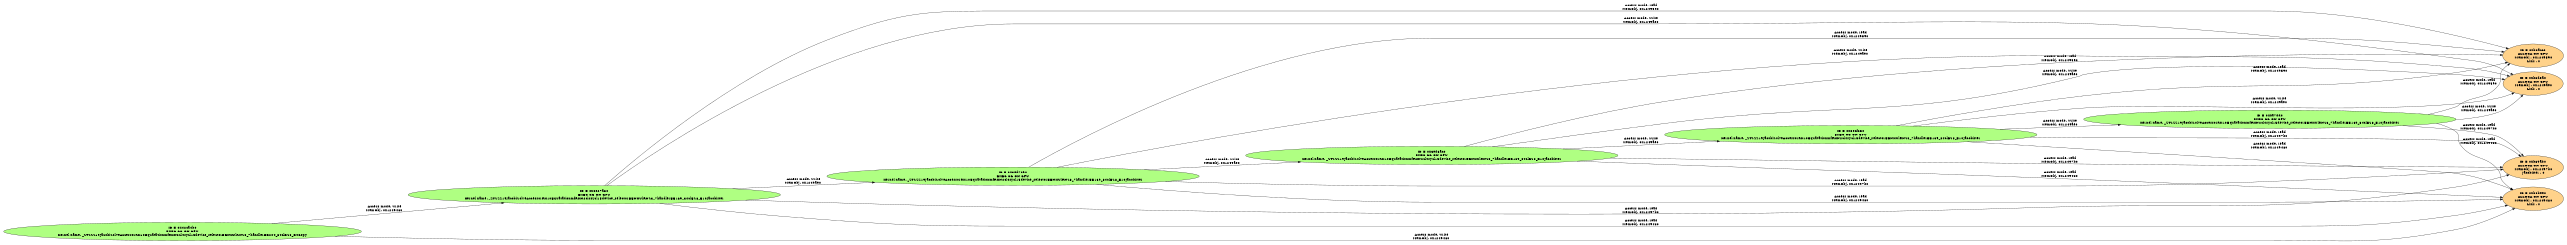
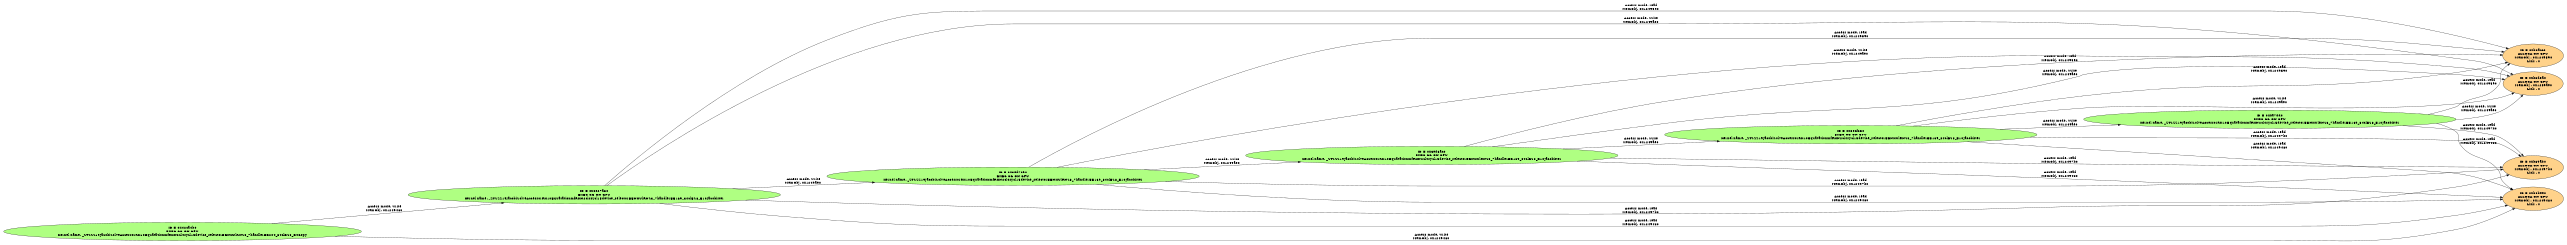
node "ID = 0xb8d5a0 ALLOCA ON GPU MemObj : 0x1249ae0 Link : 0": label "ID = 0xb8d5a0 ALLOCA ON GPU MemObj : 0x1249ae0 Link : 0" -> "ID = 0xb8d5a0 ALLOCA ON GPU MemObj : 0x1259ae0 Link : 0"
node "ID = 0xb89ab0 ALLOCA ON GPU MemObj : 0x12497b0 JacobiIter : 0": label "ID = 0xb89ab0 ALLOCA ON GPU MemObj : 0x12497b0 JacobiIter : 0" -> "ID = 0xb89ab0 ALLOCA ON GPU MemObj : 0x12497b0 Link : 0"
